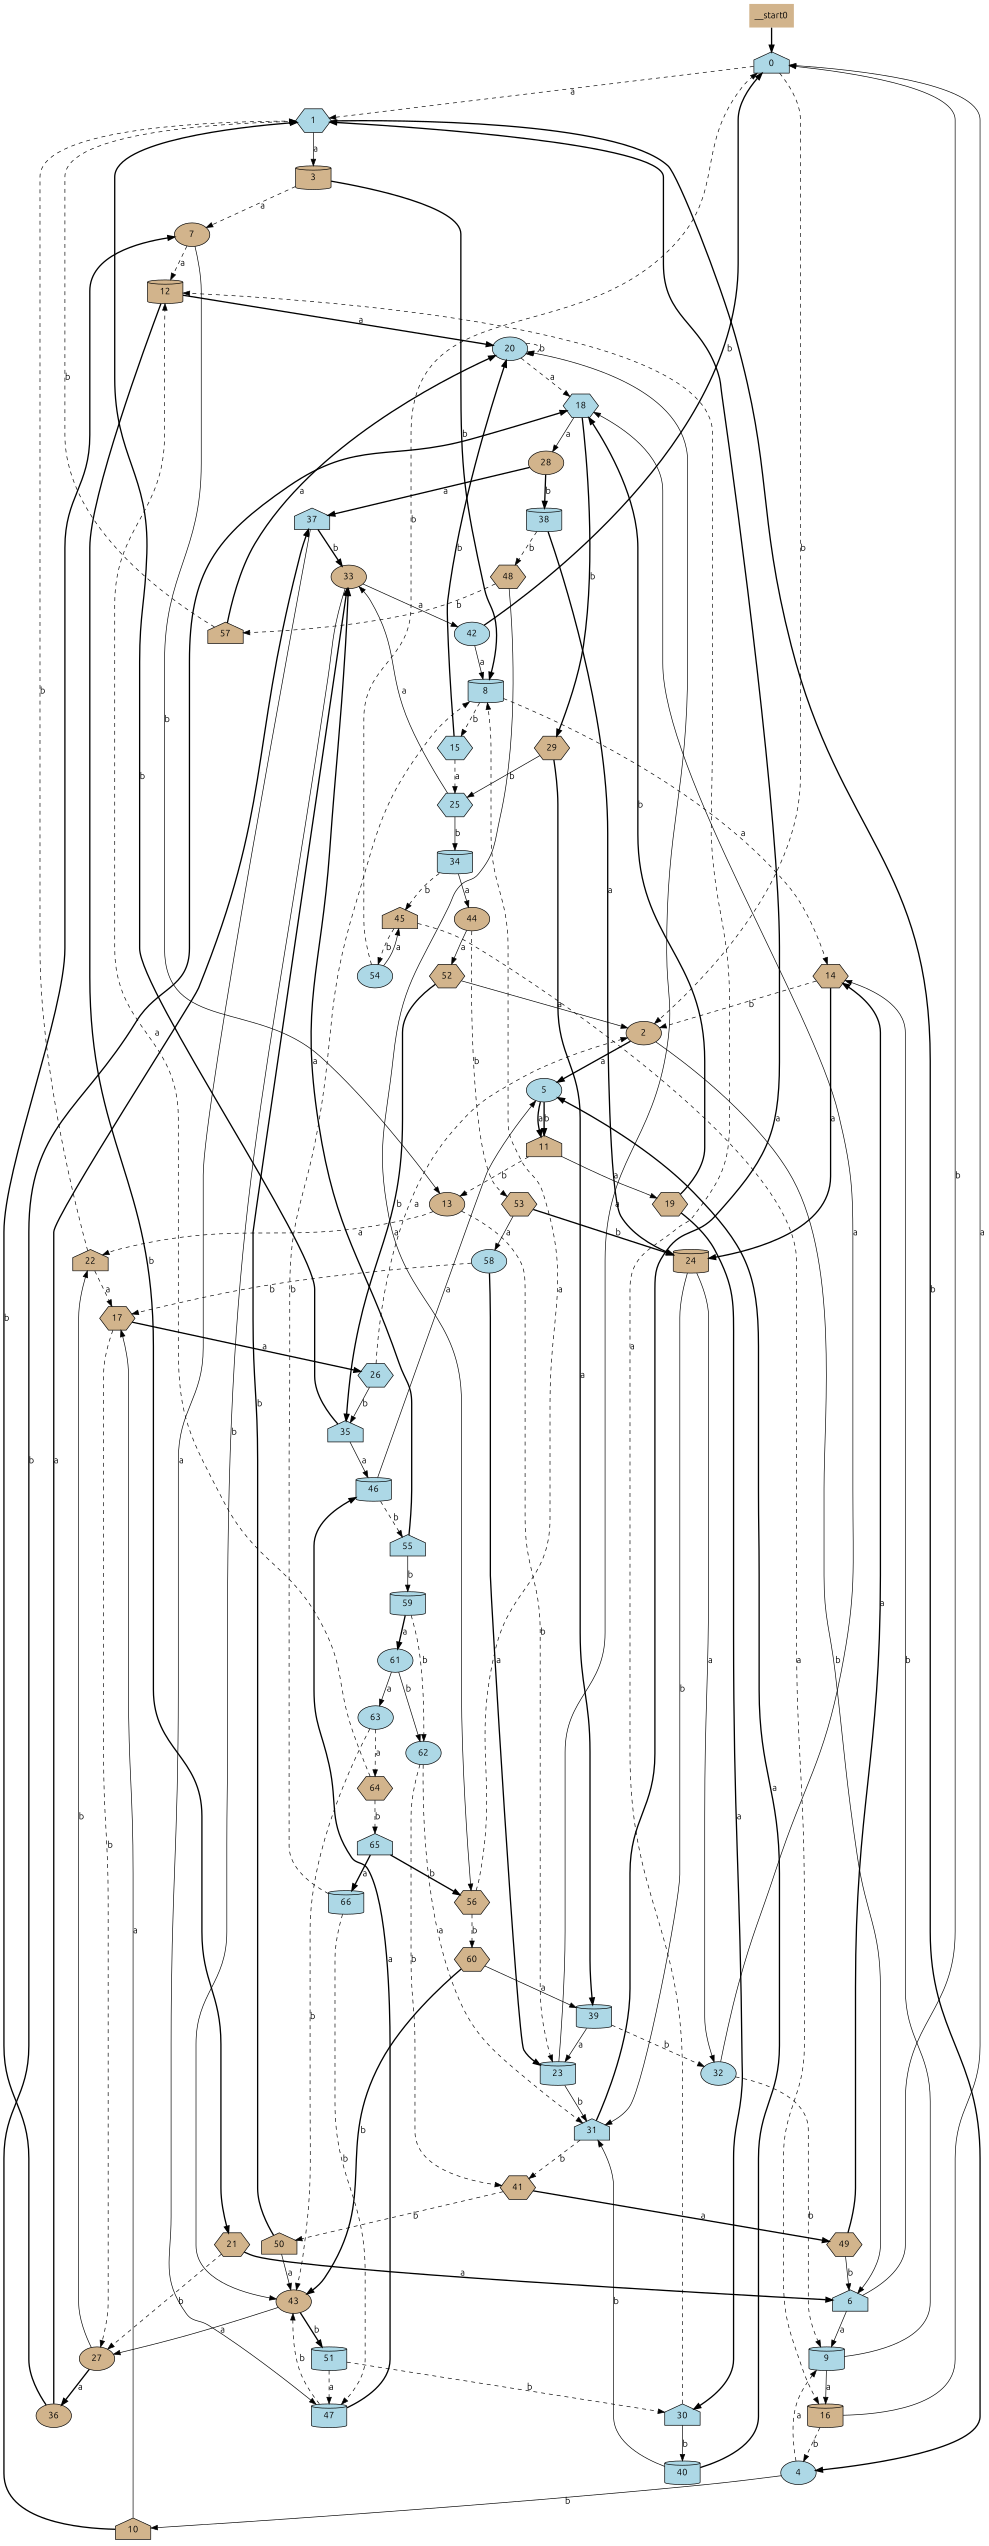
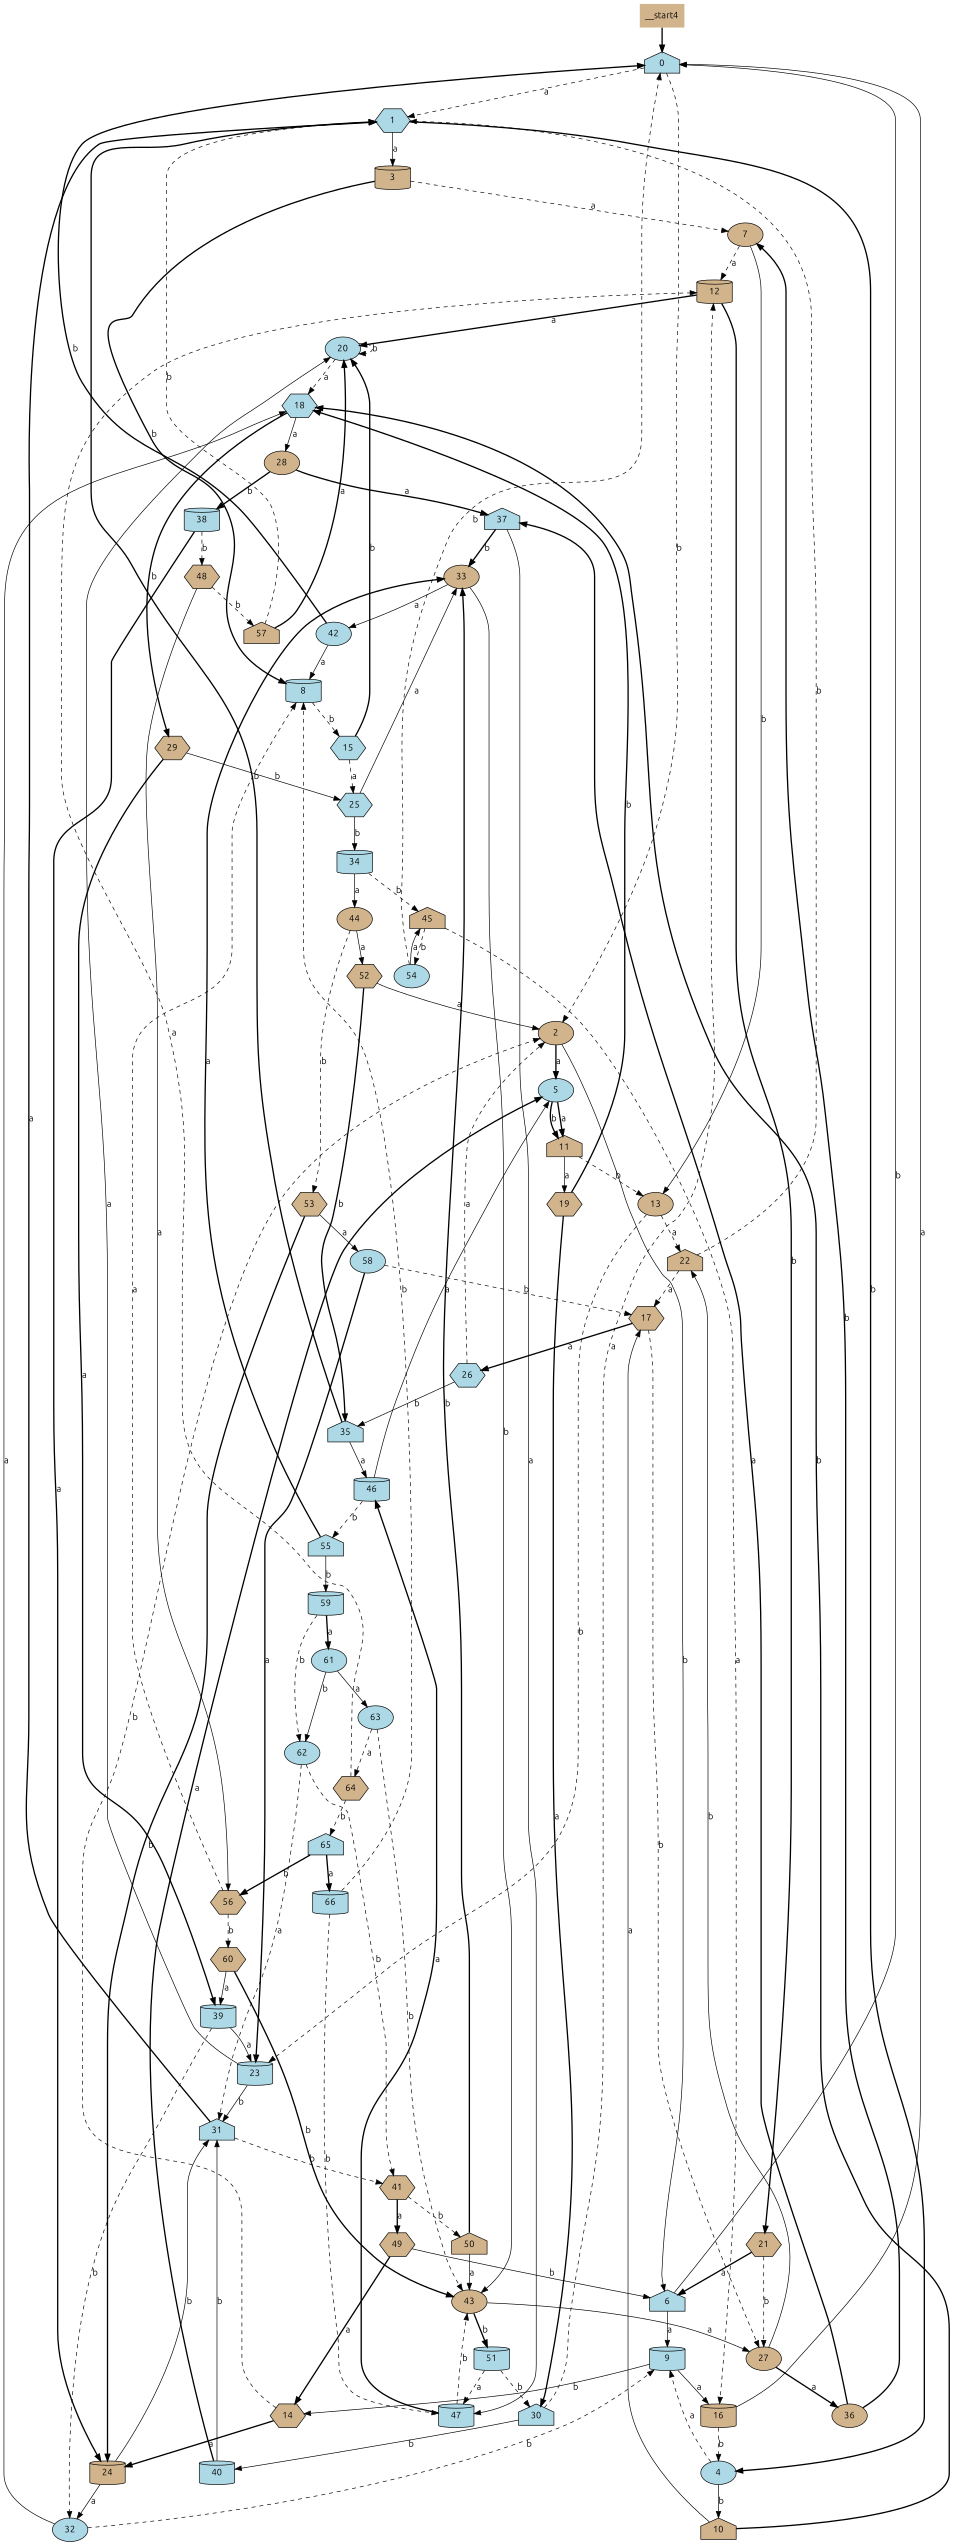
node "__start0": label "__start0" -> "__start4"
edge "8" -> "14": removed, label "a"
